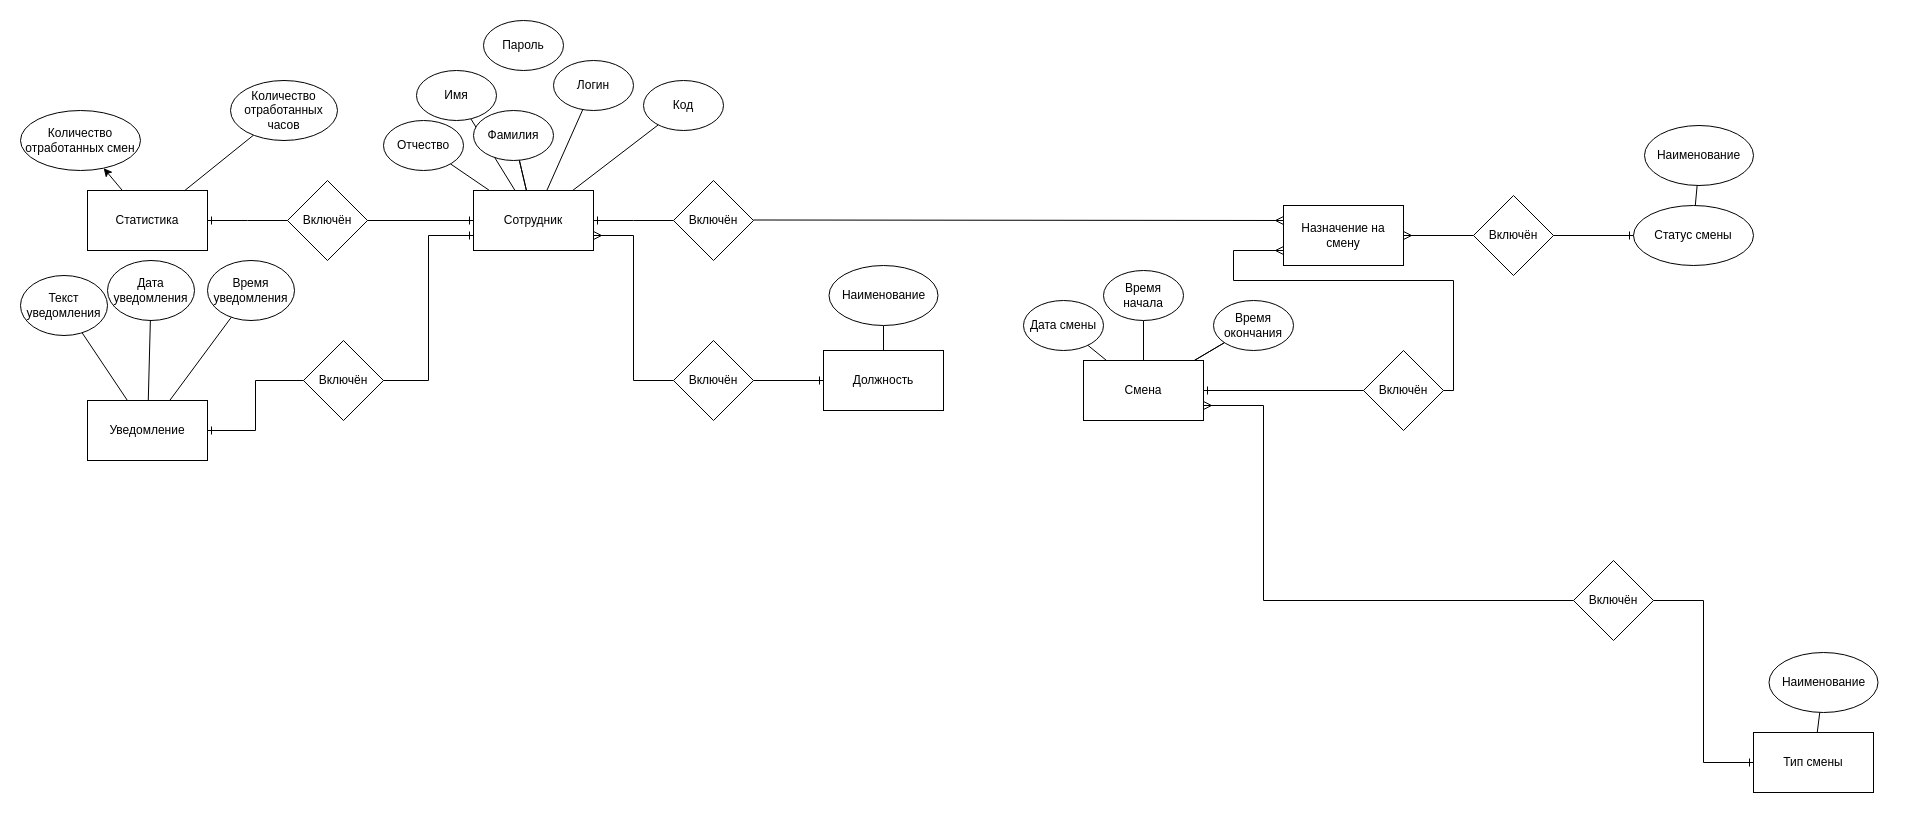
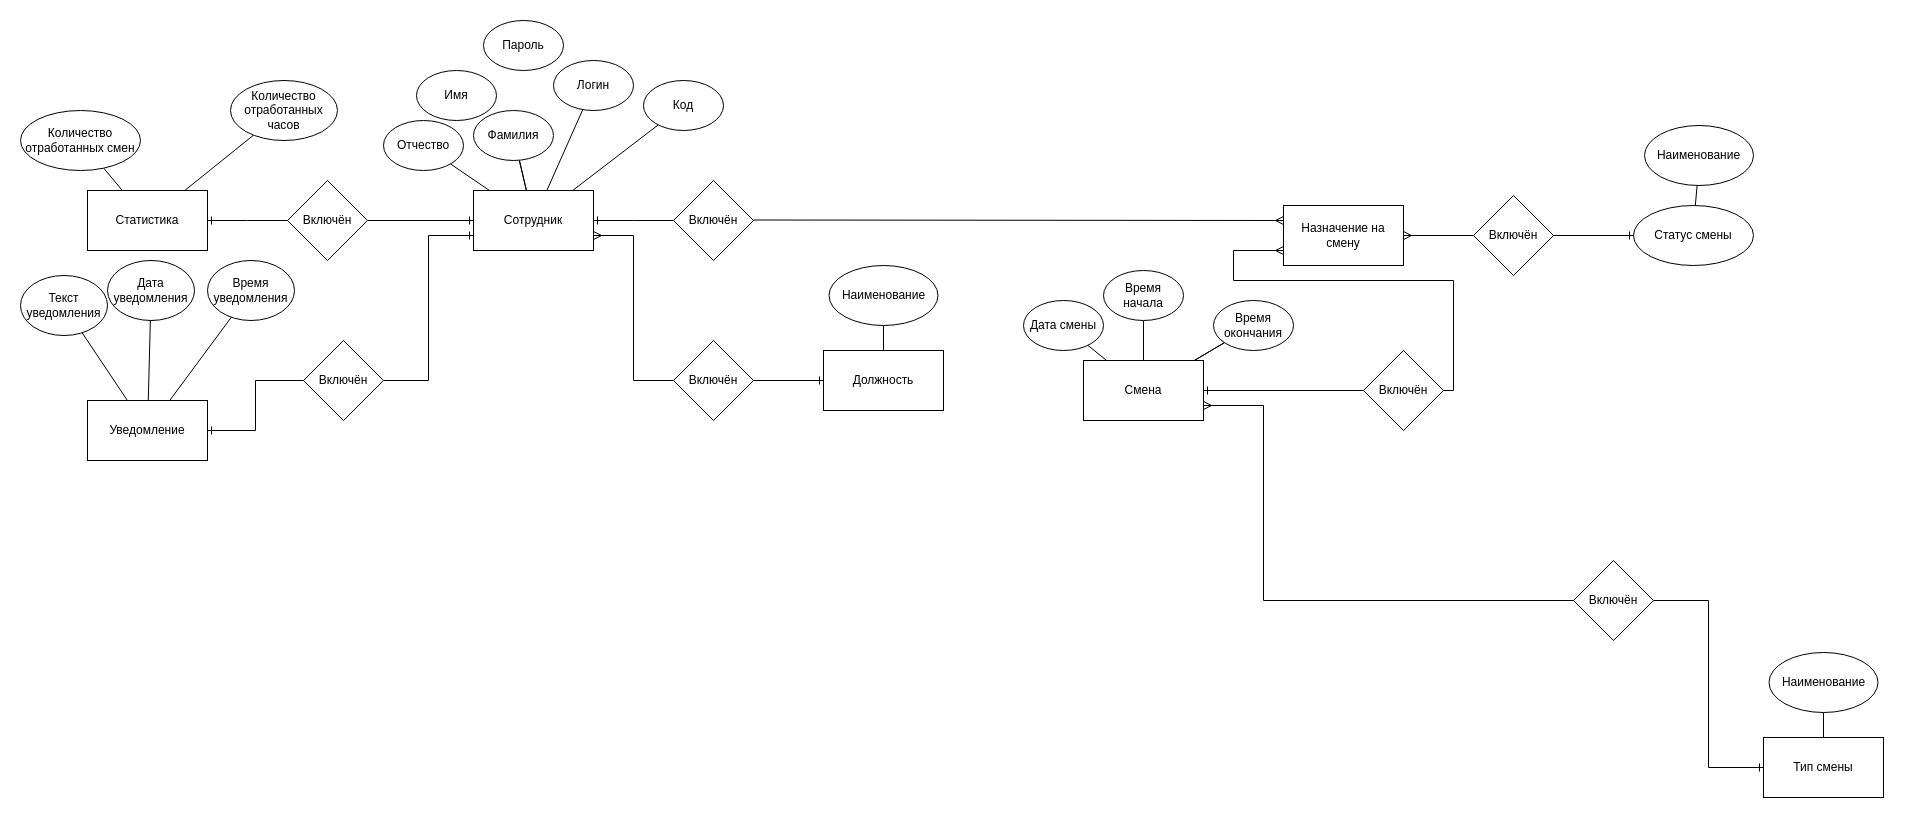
edge "Имя" -- "Сотрудник": removed
edge "Статистика" -> "Количество отработанных смен": arrowhead classic -> none
node "Тип смены": moved (1814, 763) -> (1824, 768)
